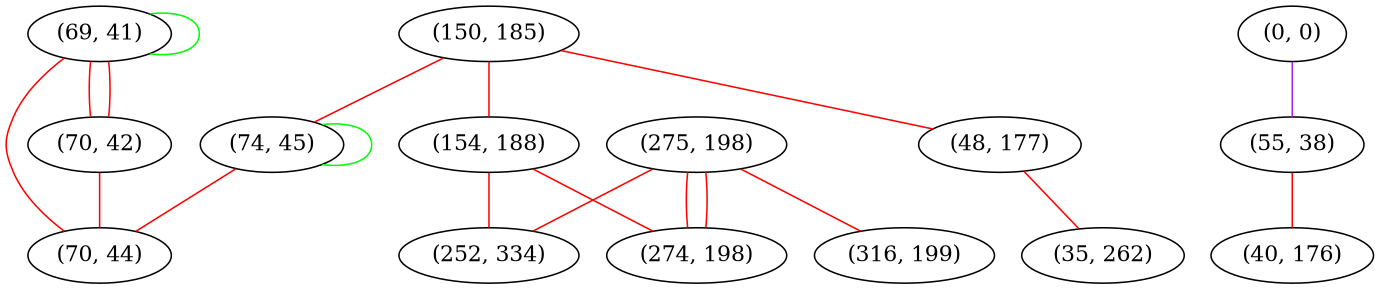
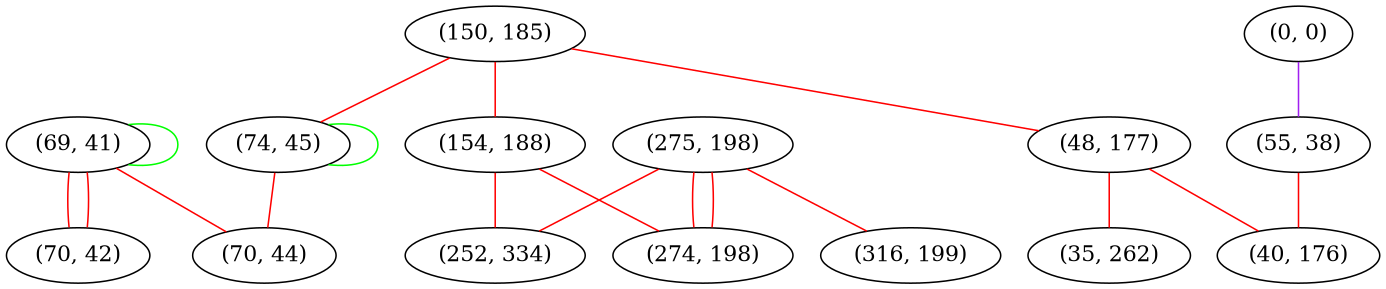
edge "(70, 42)" -- "(70, 44)": removed
edge "(48, 177)" -- "(40, 176)": added
